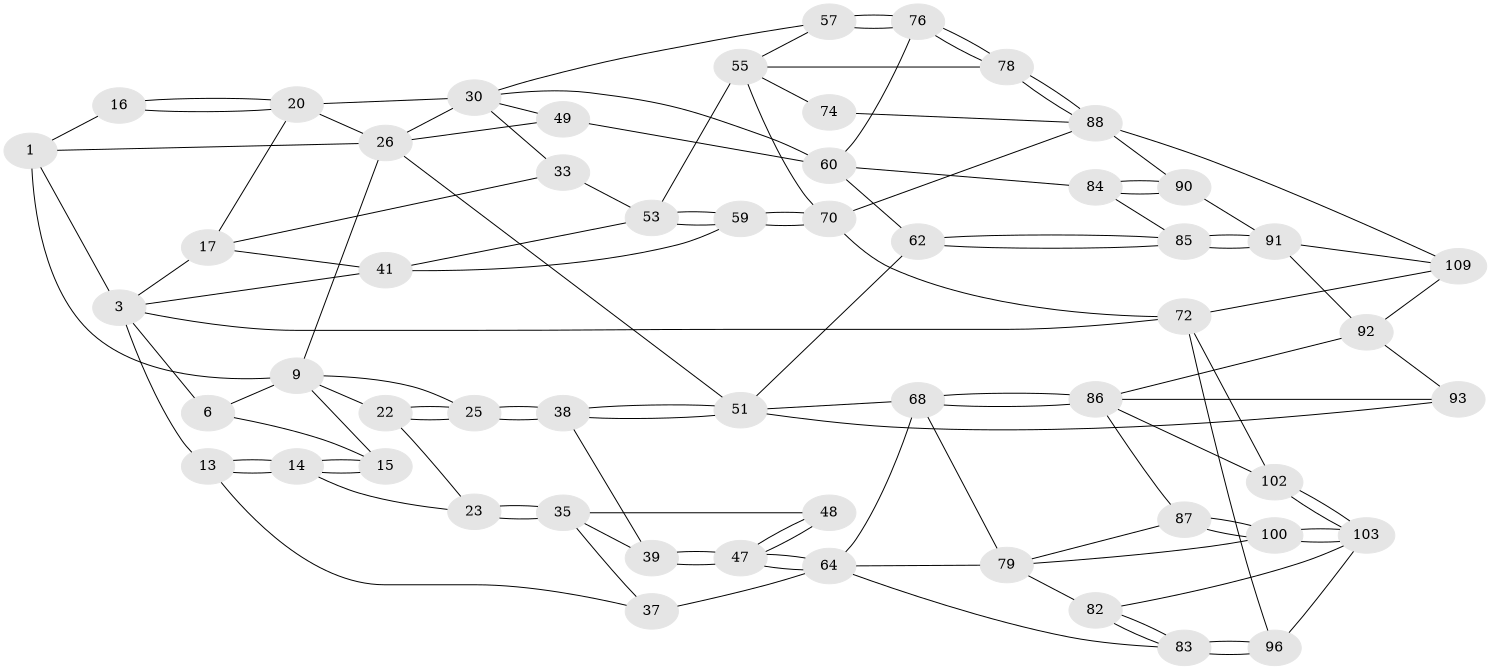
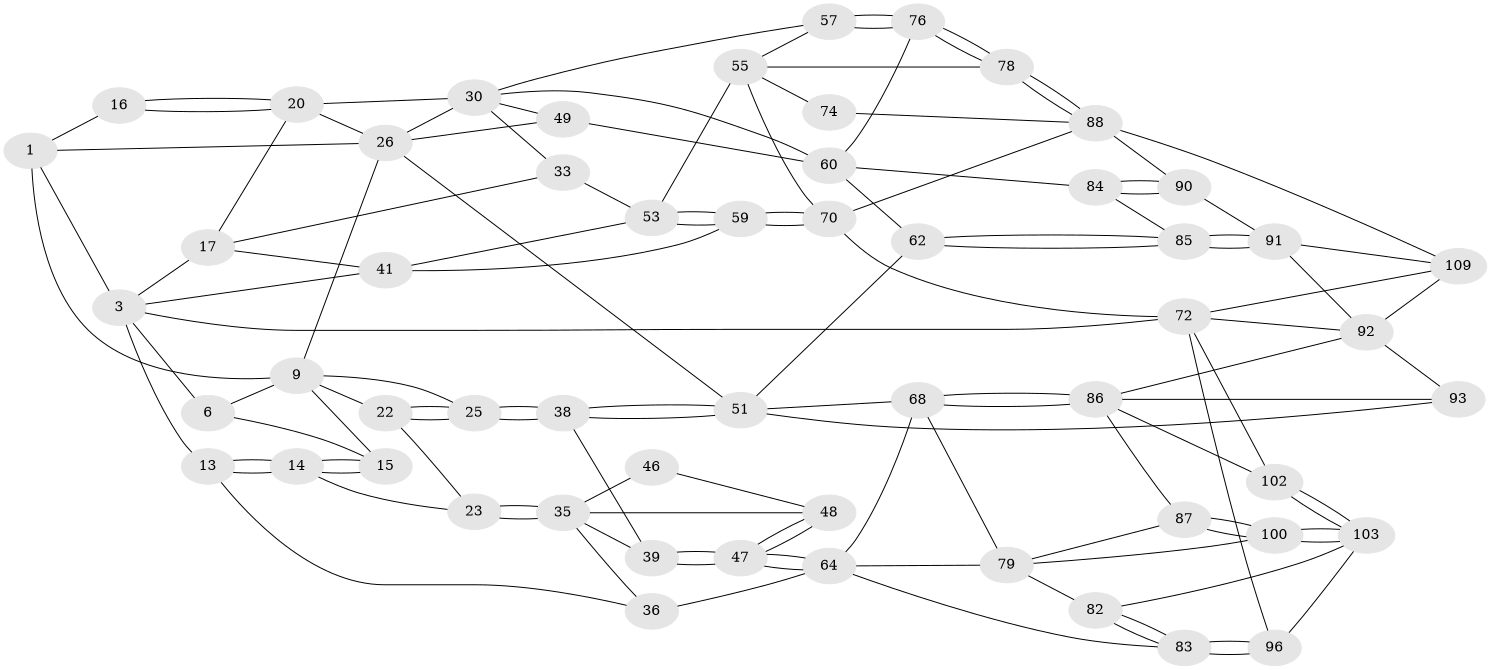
edge "72" -- "92": added
node "46": added
node "37": label "37" -> "36"
